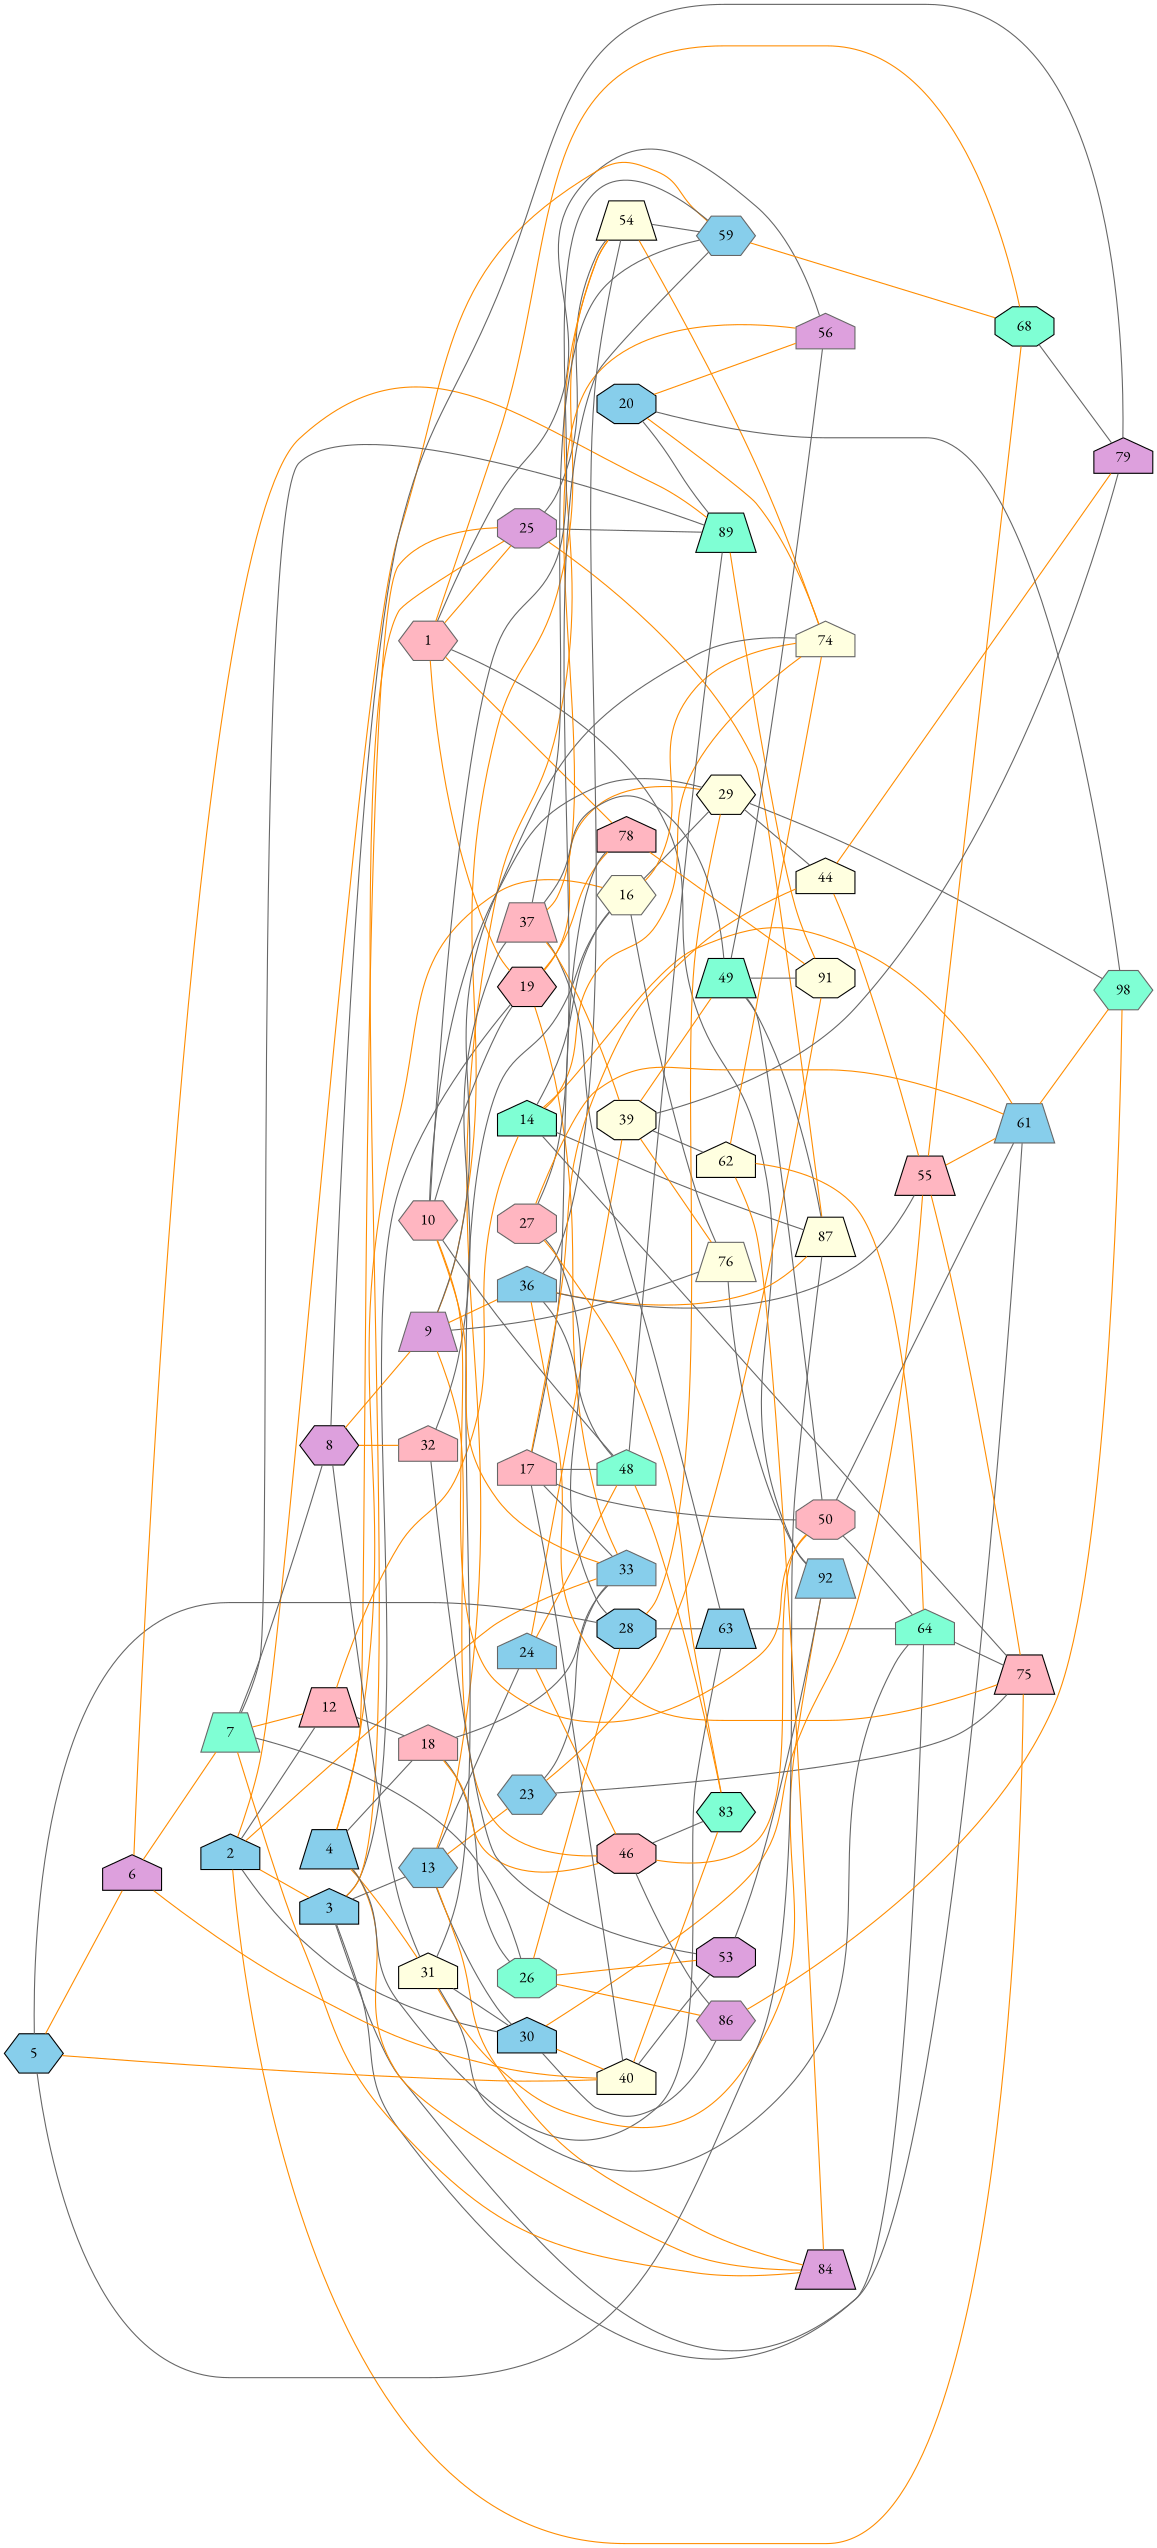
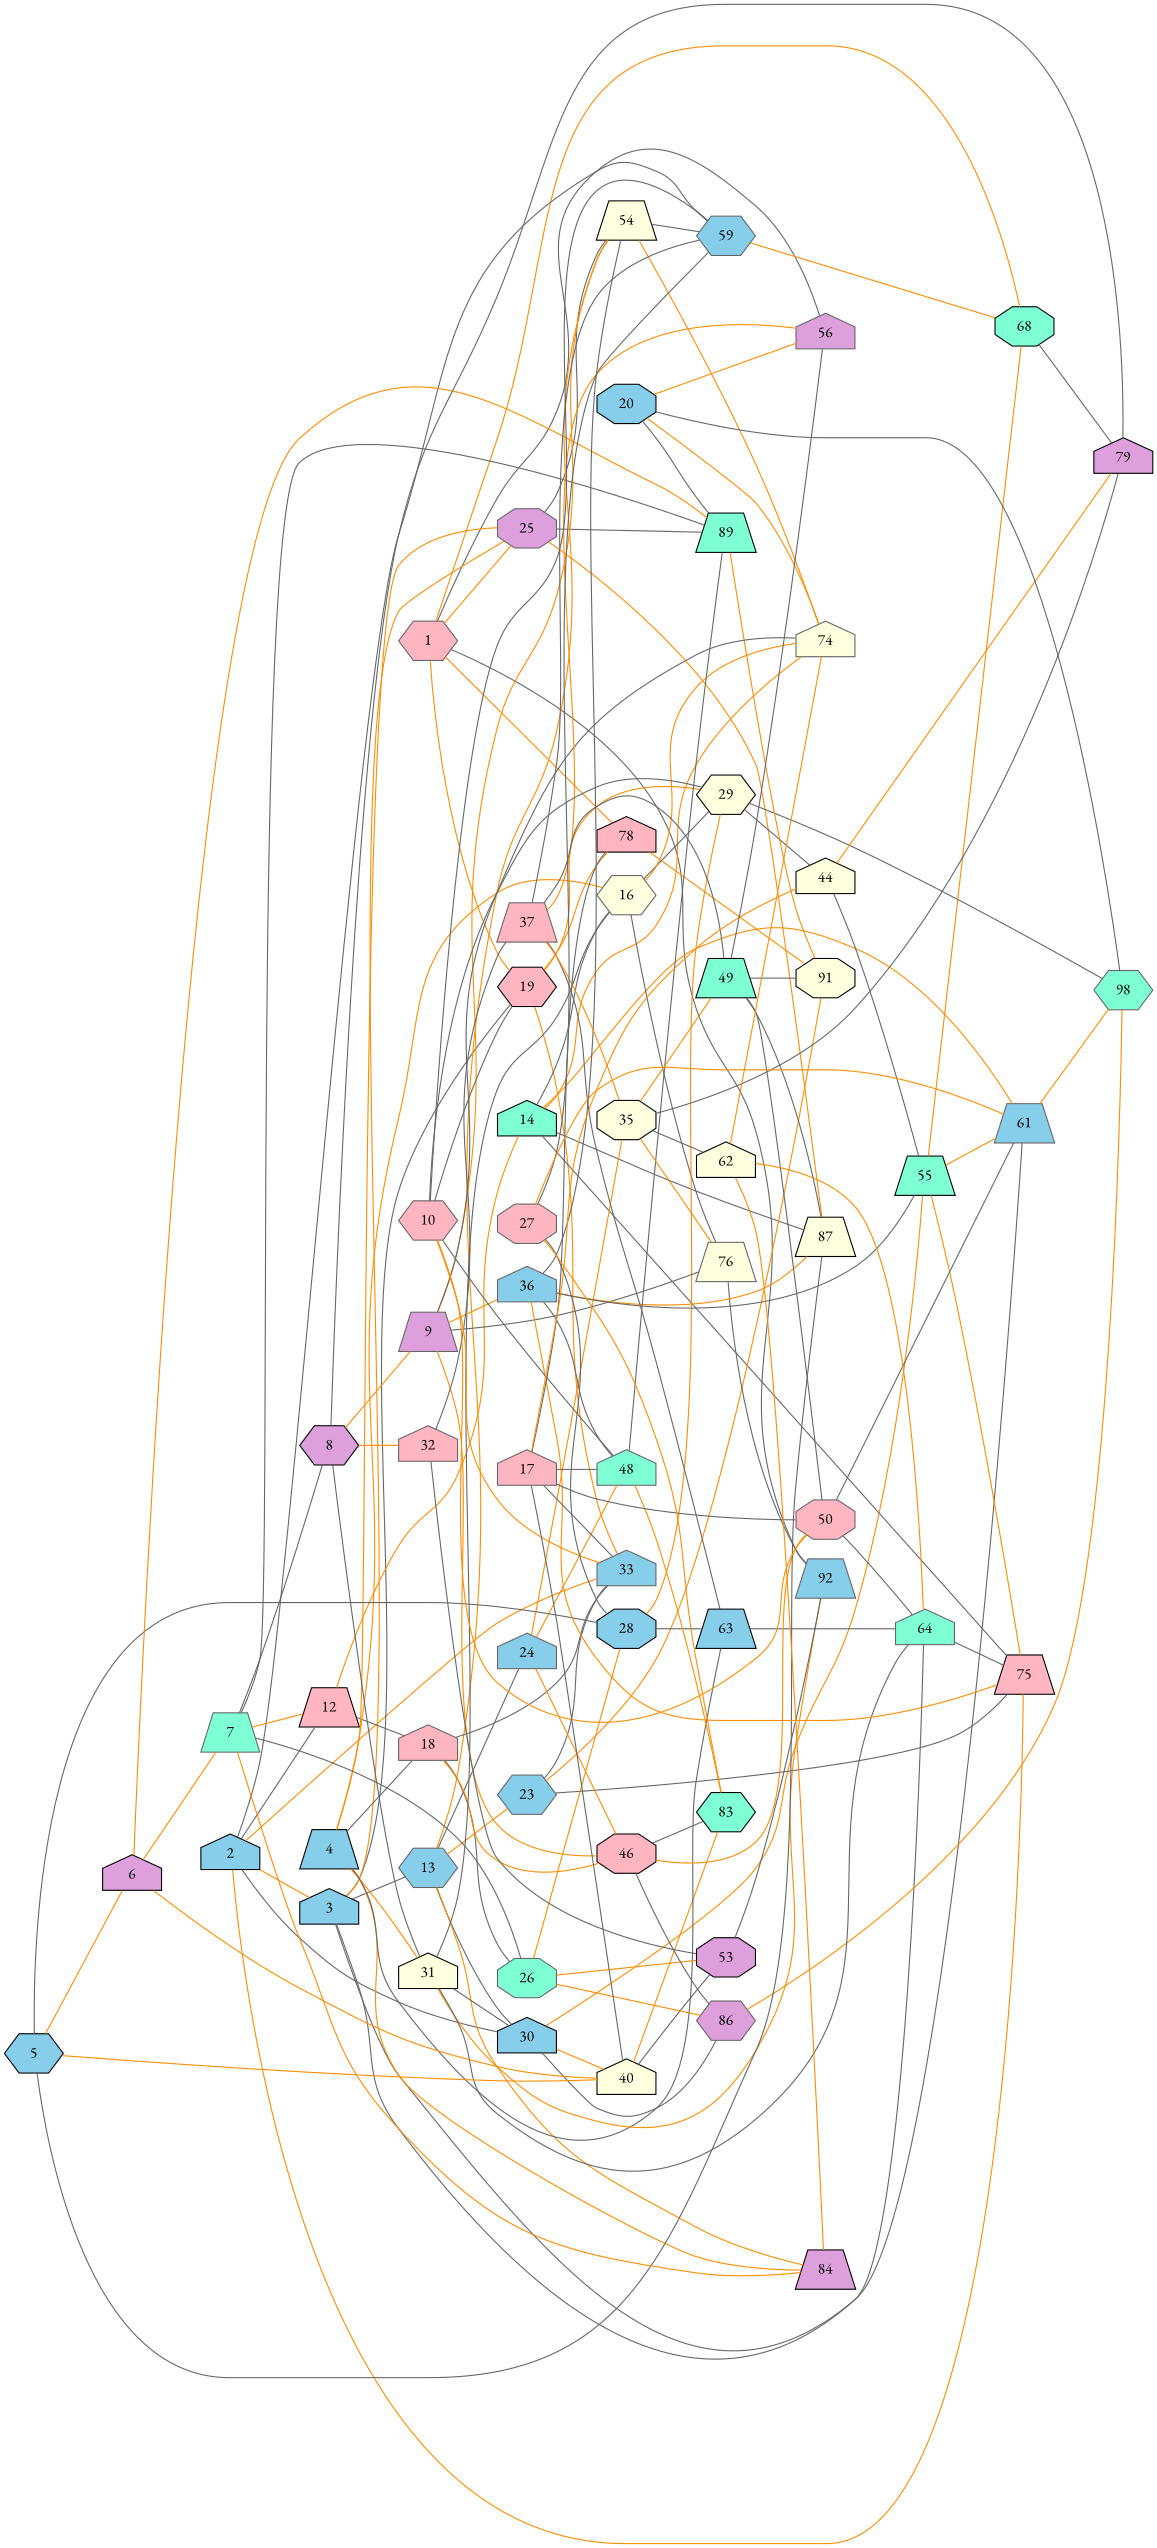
edge "59" -- "2": color darkorange -> gray40
edge "44" -- "55": color darkorange -> gray40
node "39": label "39" -> "35"
node "55": fillcolor lightpink -> aquamarine
